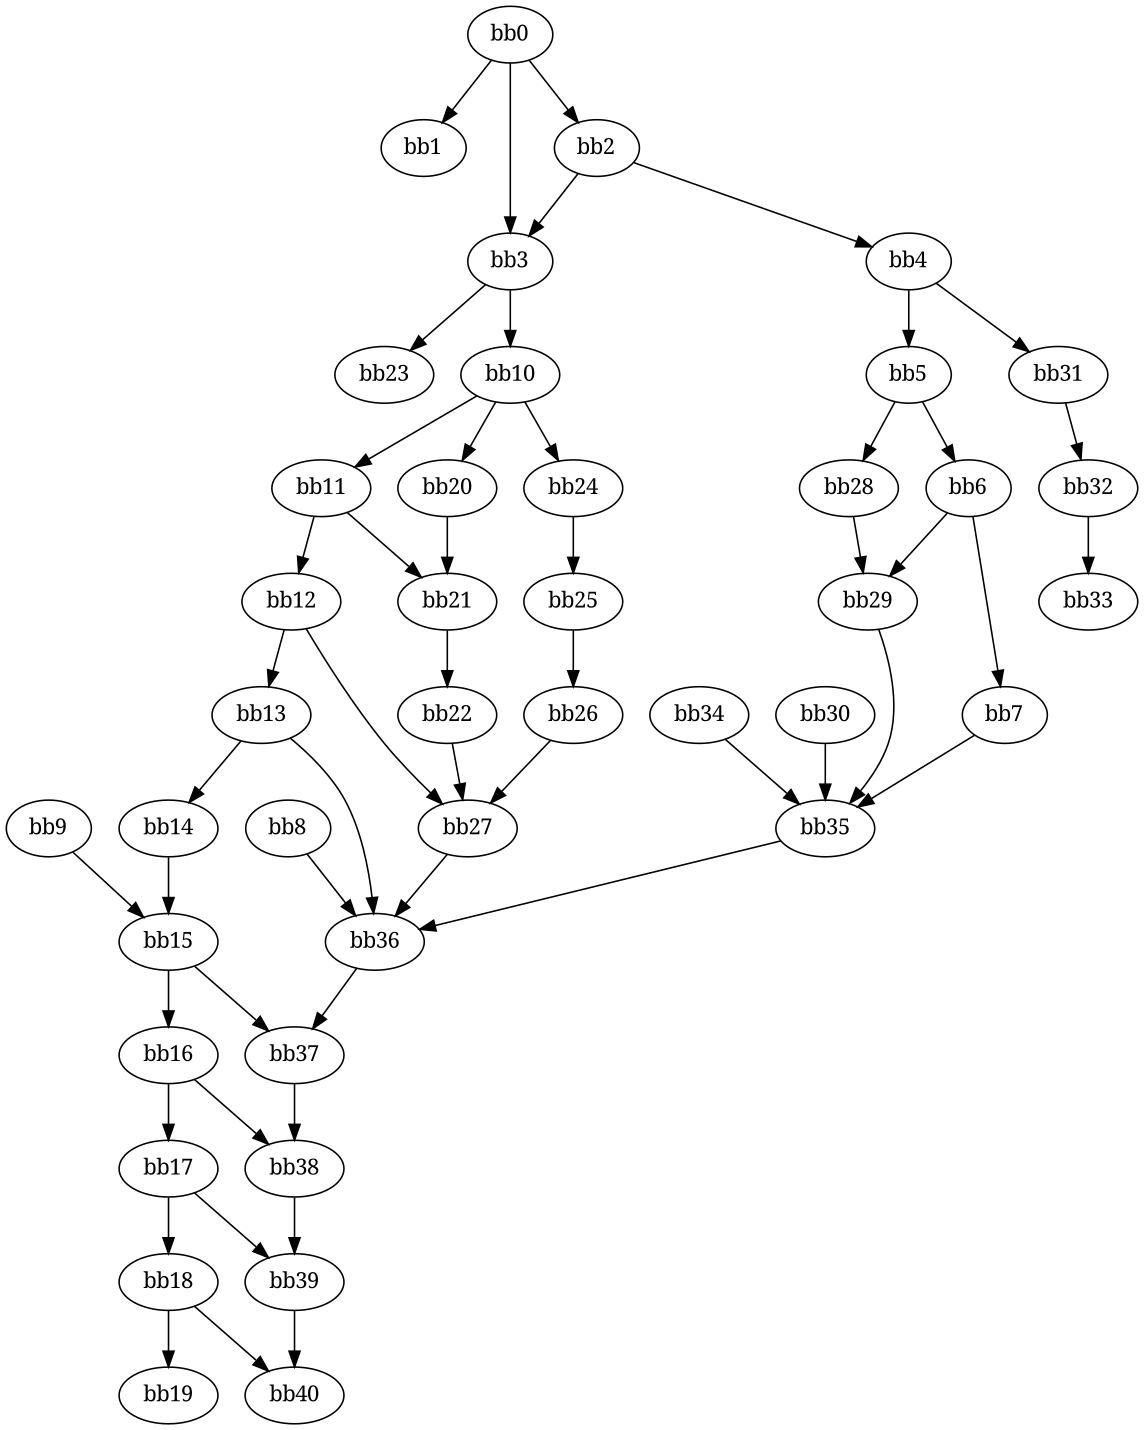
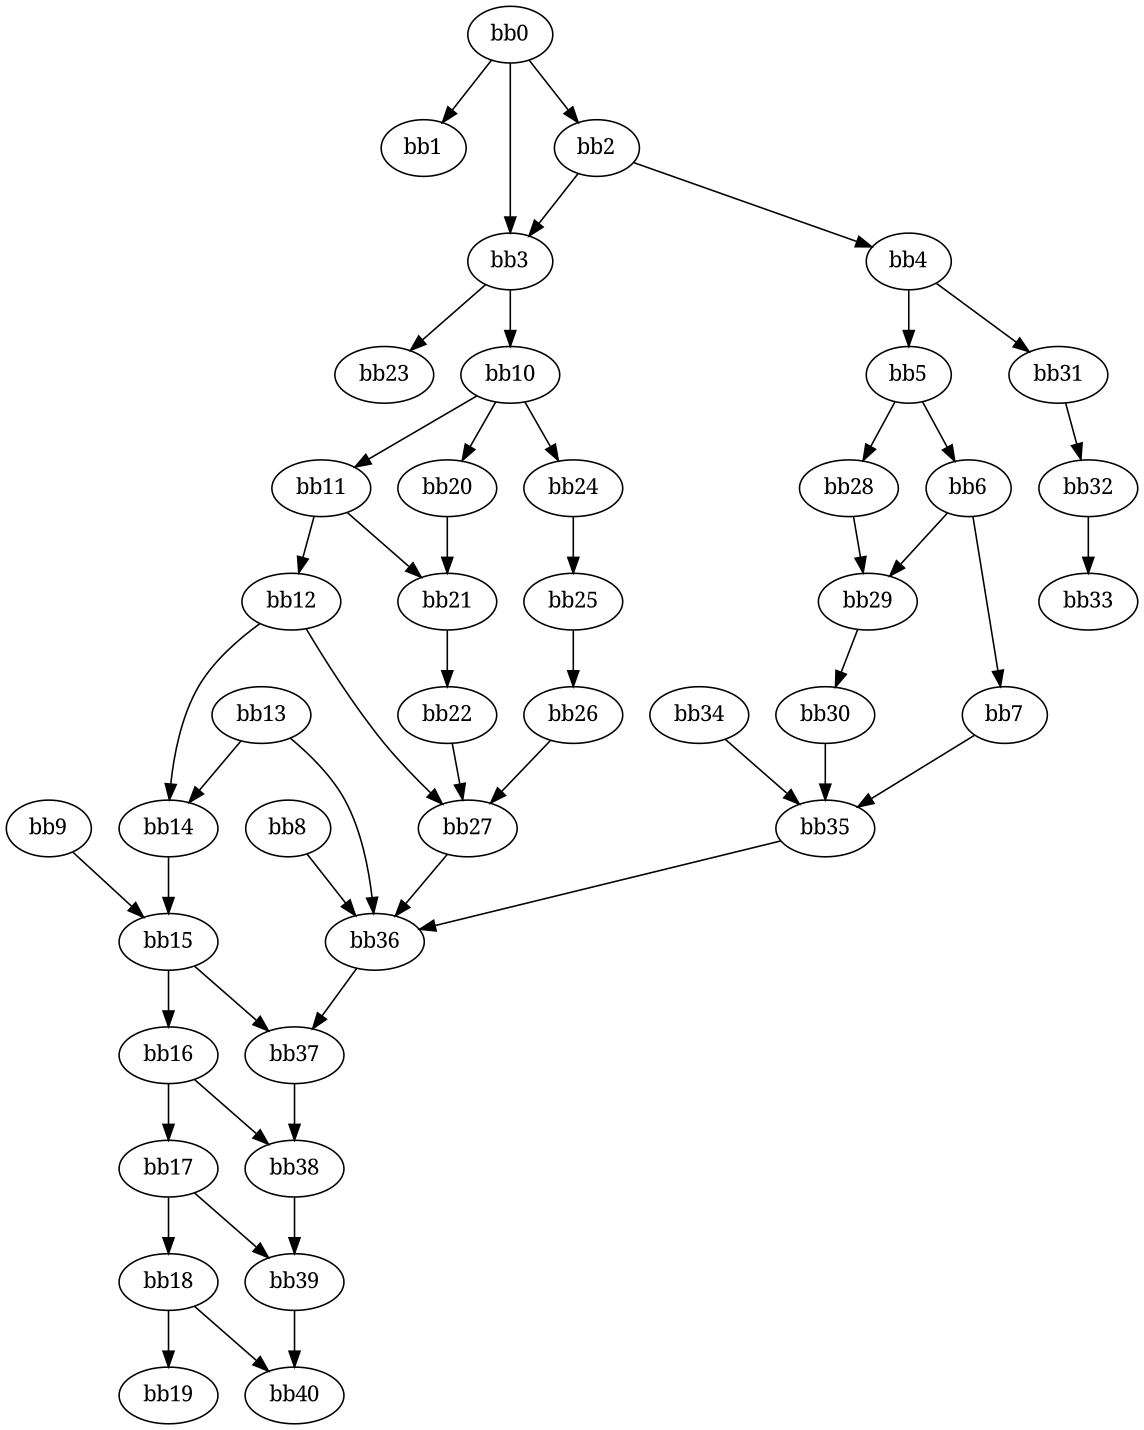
edge "bb12" -> "bb13": now "bb12" -> "bb14"
edge "bb29" -> "bb35": now "bb29" -> "bb30"
